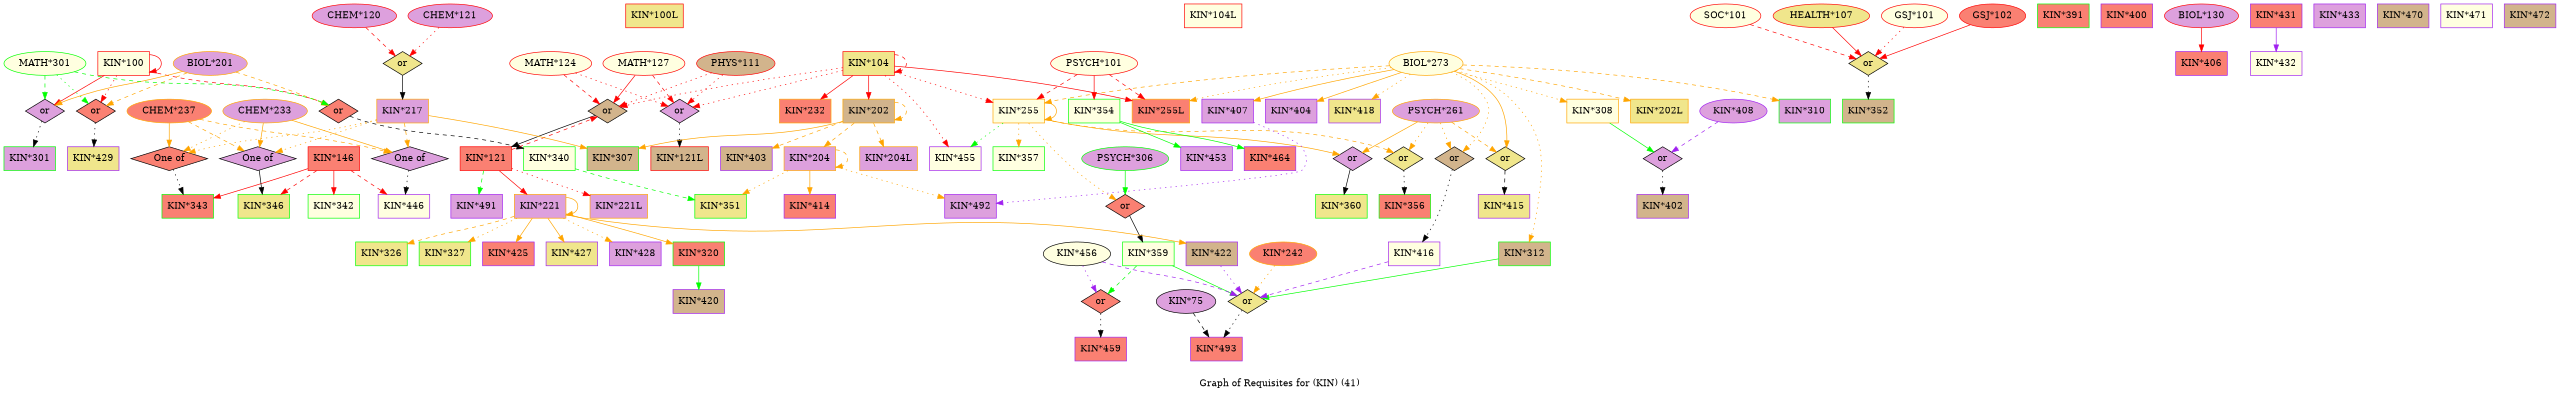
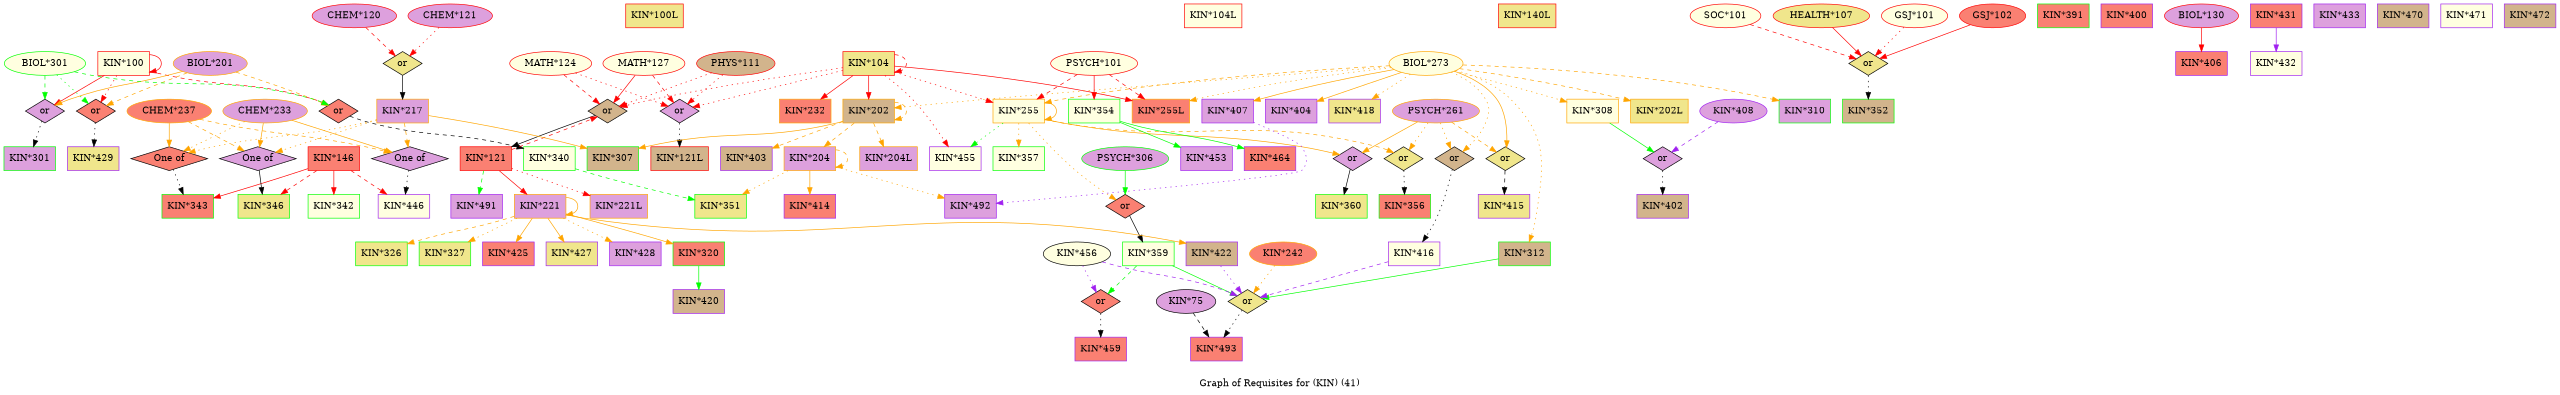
node "KIN*140L": added
node "MATH*301": label "MATH*301" -> "BIOL*301"
edge "BIOL*273" -> "KIN*202": added
